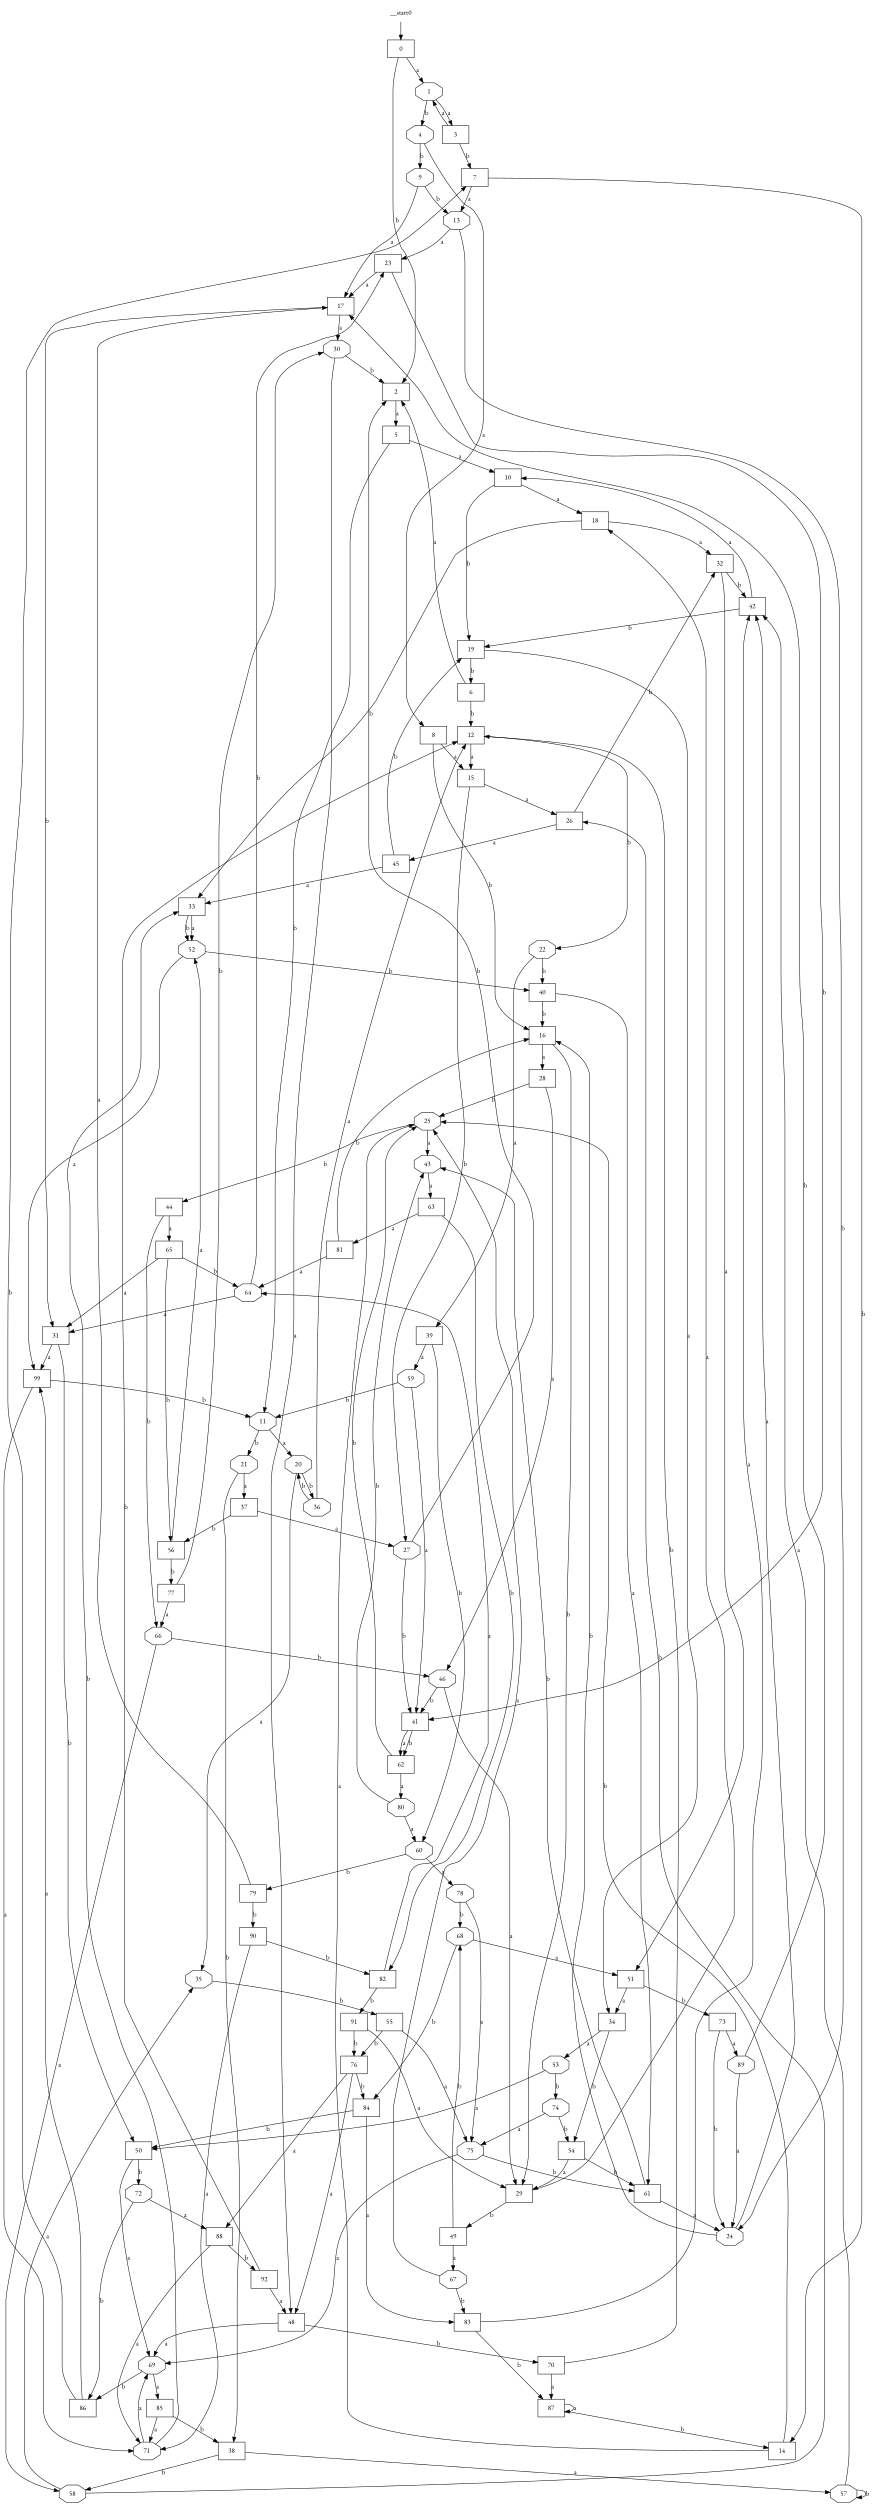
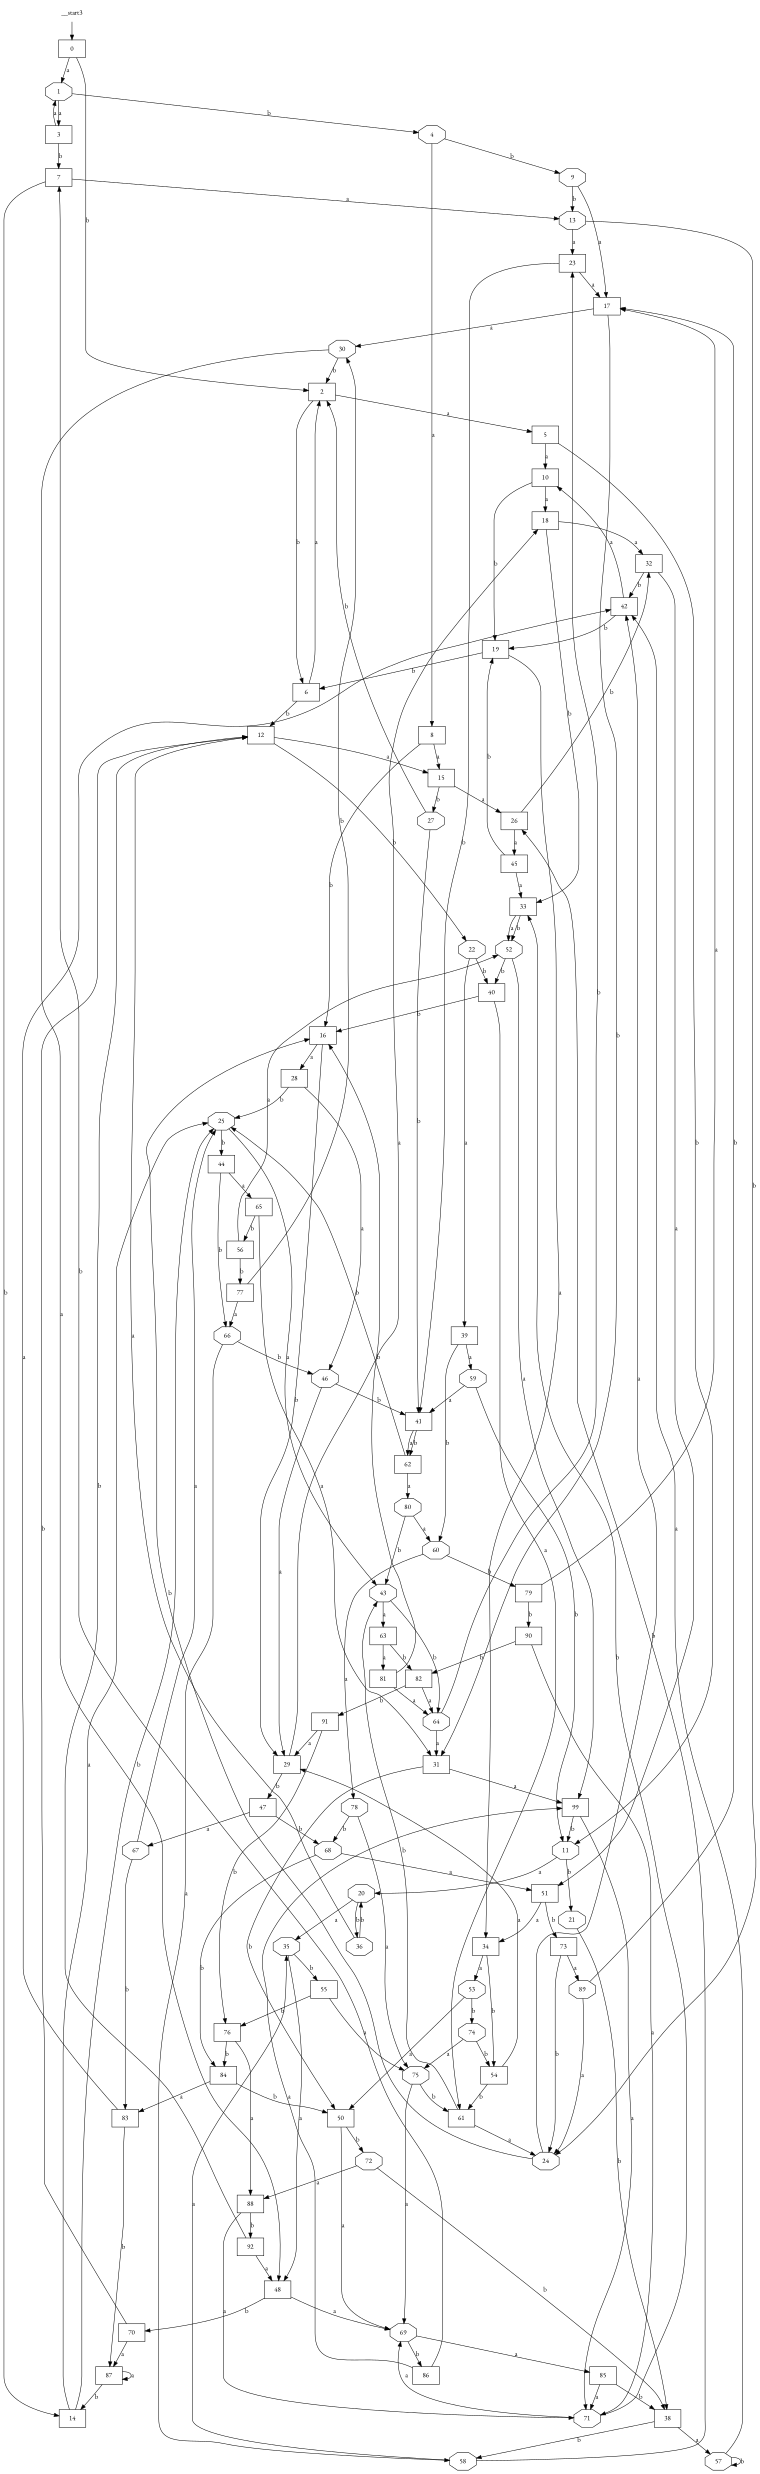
node "__start0": label "__start0" -> "__start3"
edge "2" -> "6": added, label "b"
edge "65" -> "64": now "43" -> "64"
node "37": removed
edge "76" -> "48": now "35" -> "48"
node "49": label "49" -> "47"
edge "72" -> "86": now "72" -> "38"
